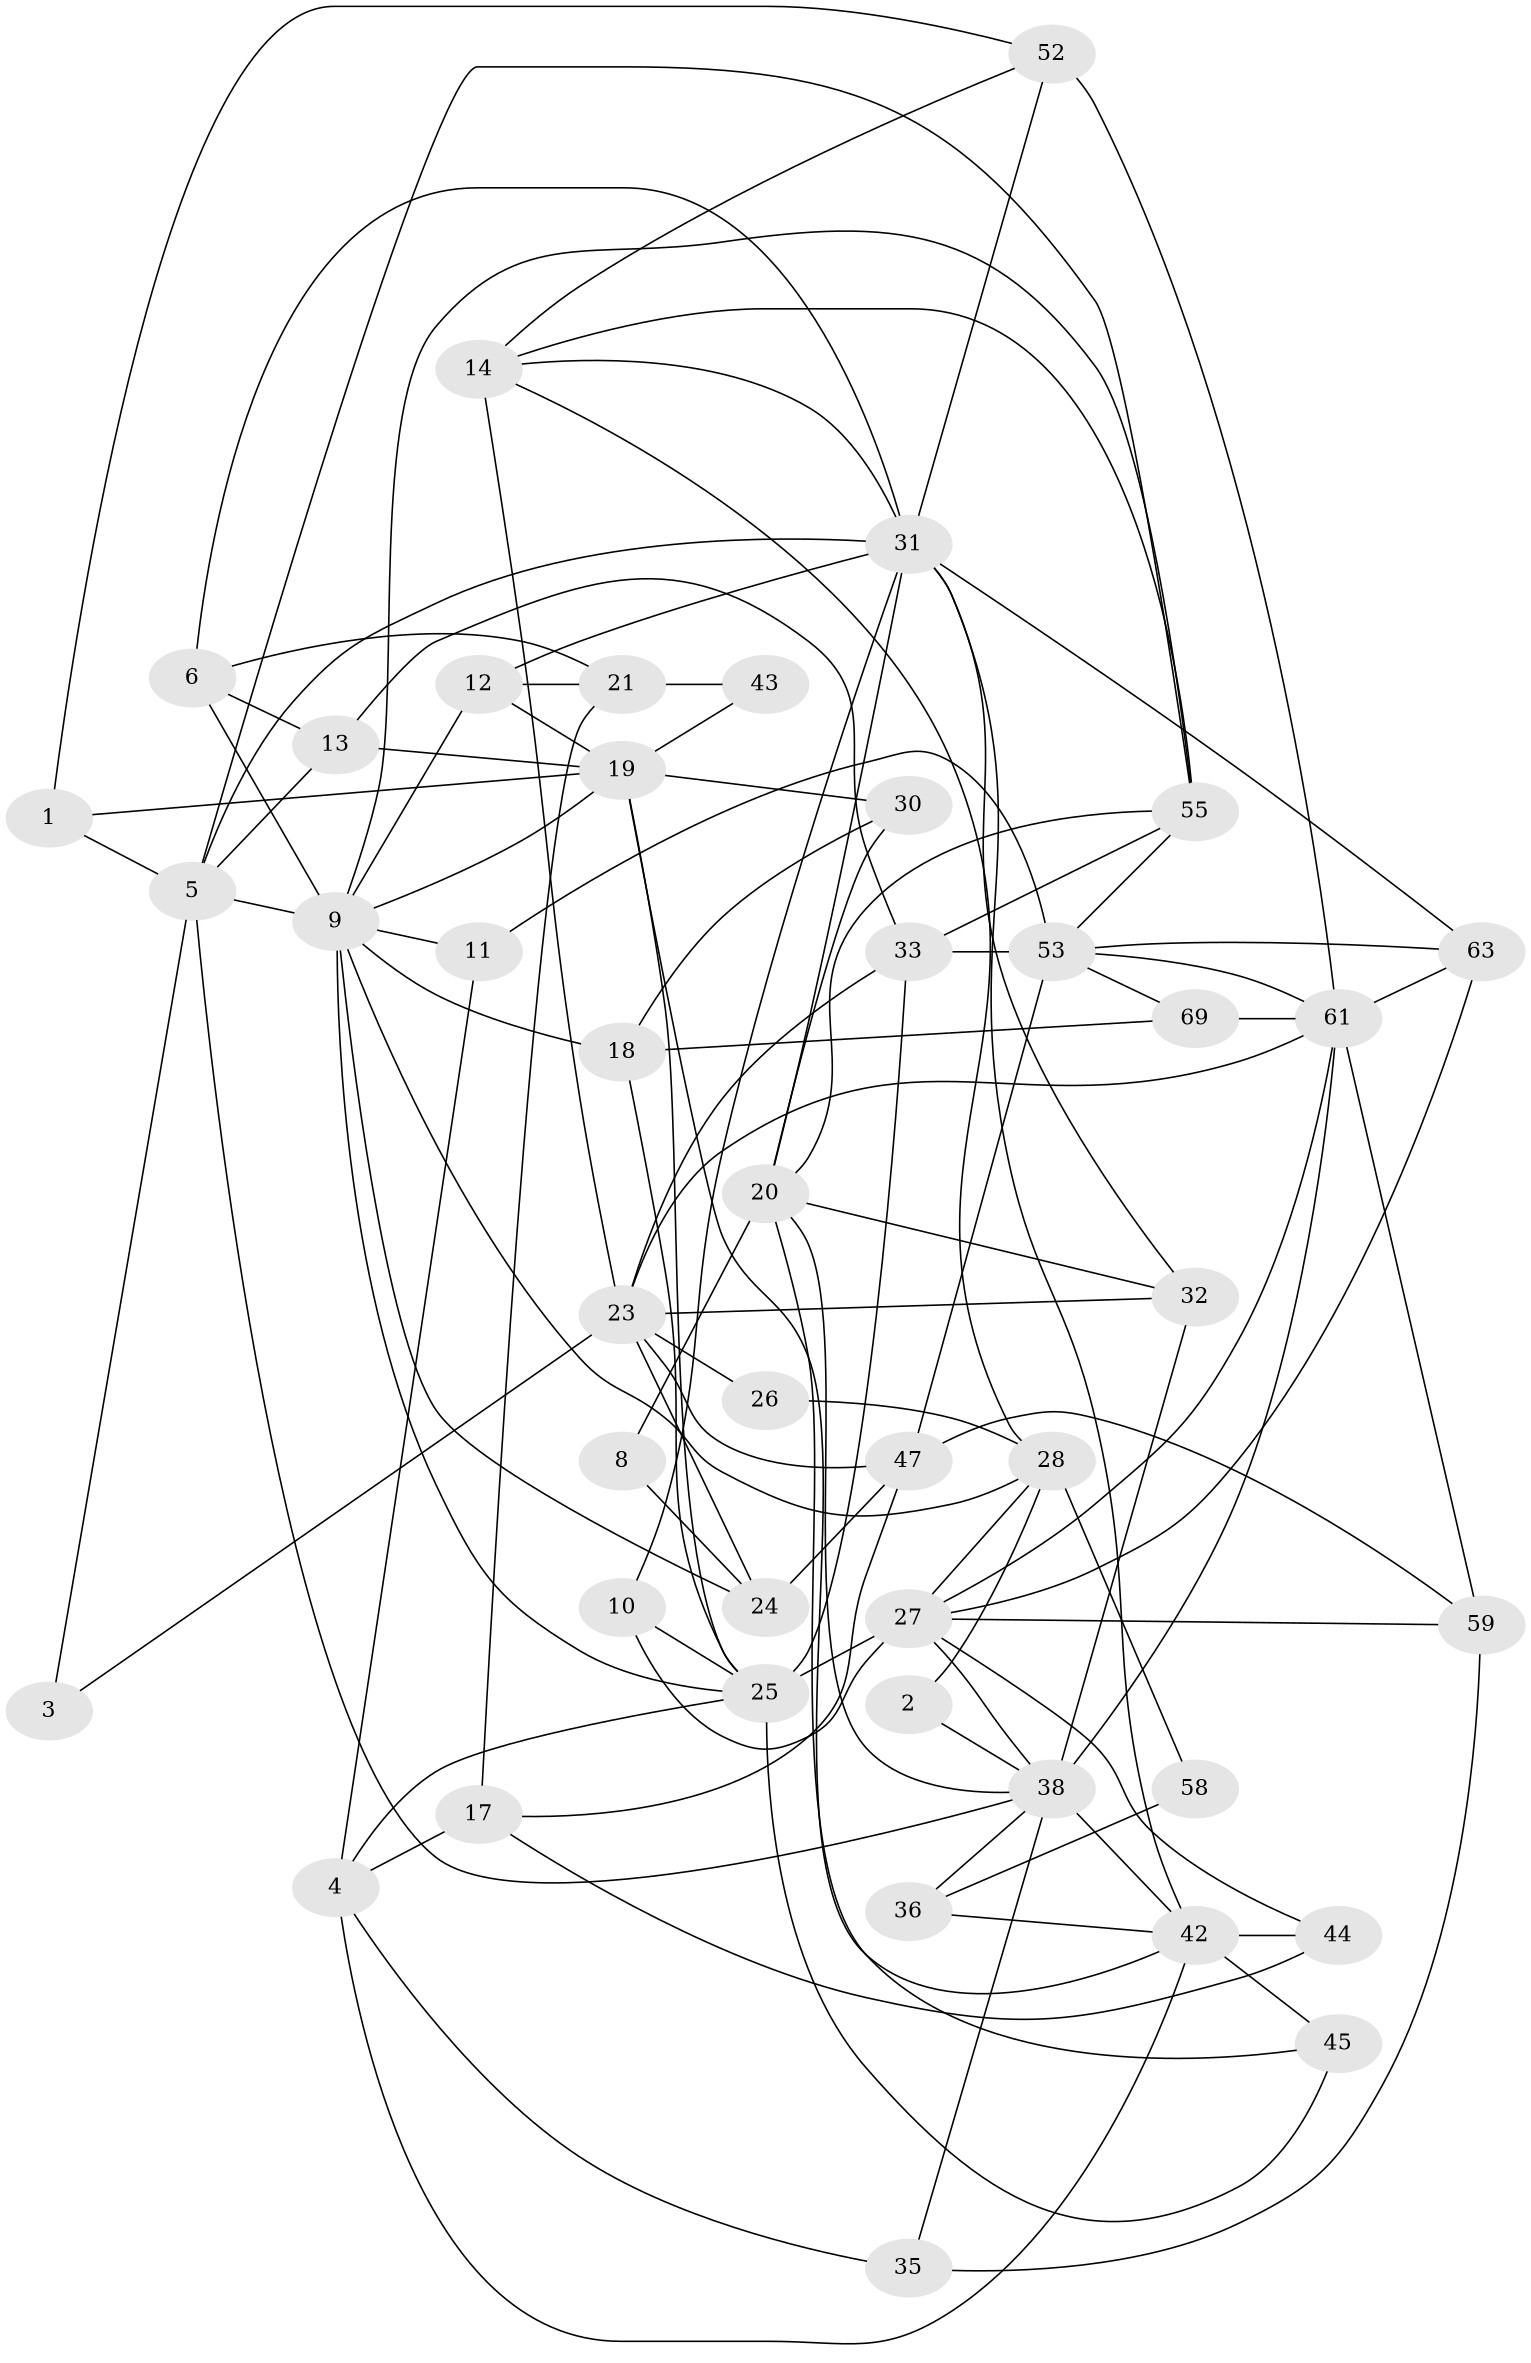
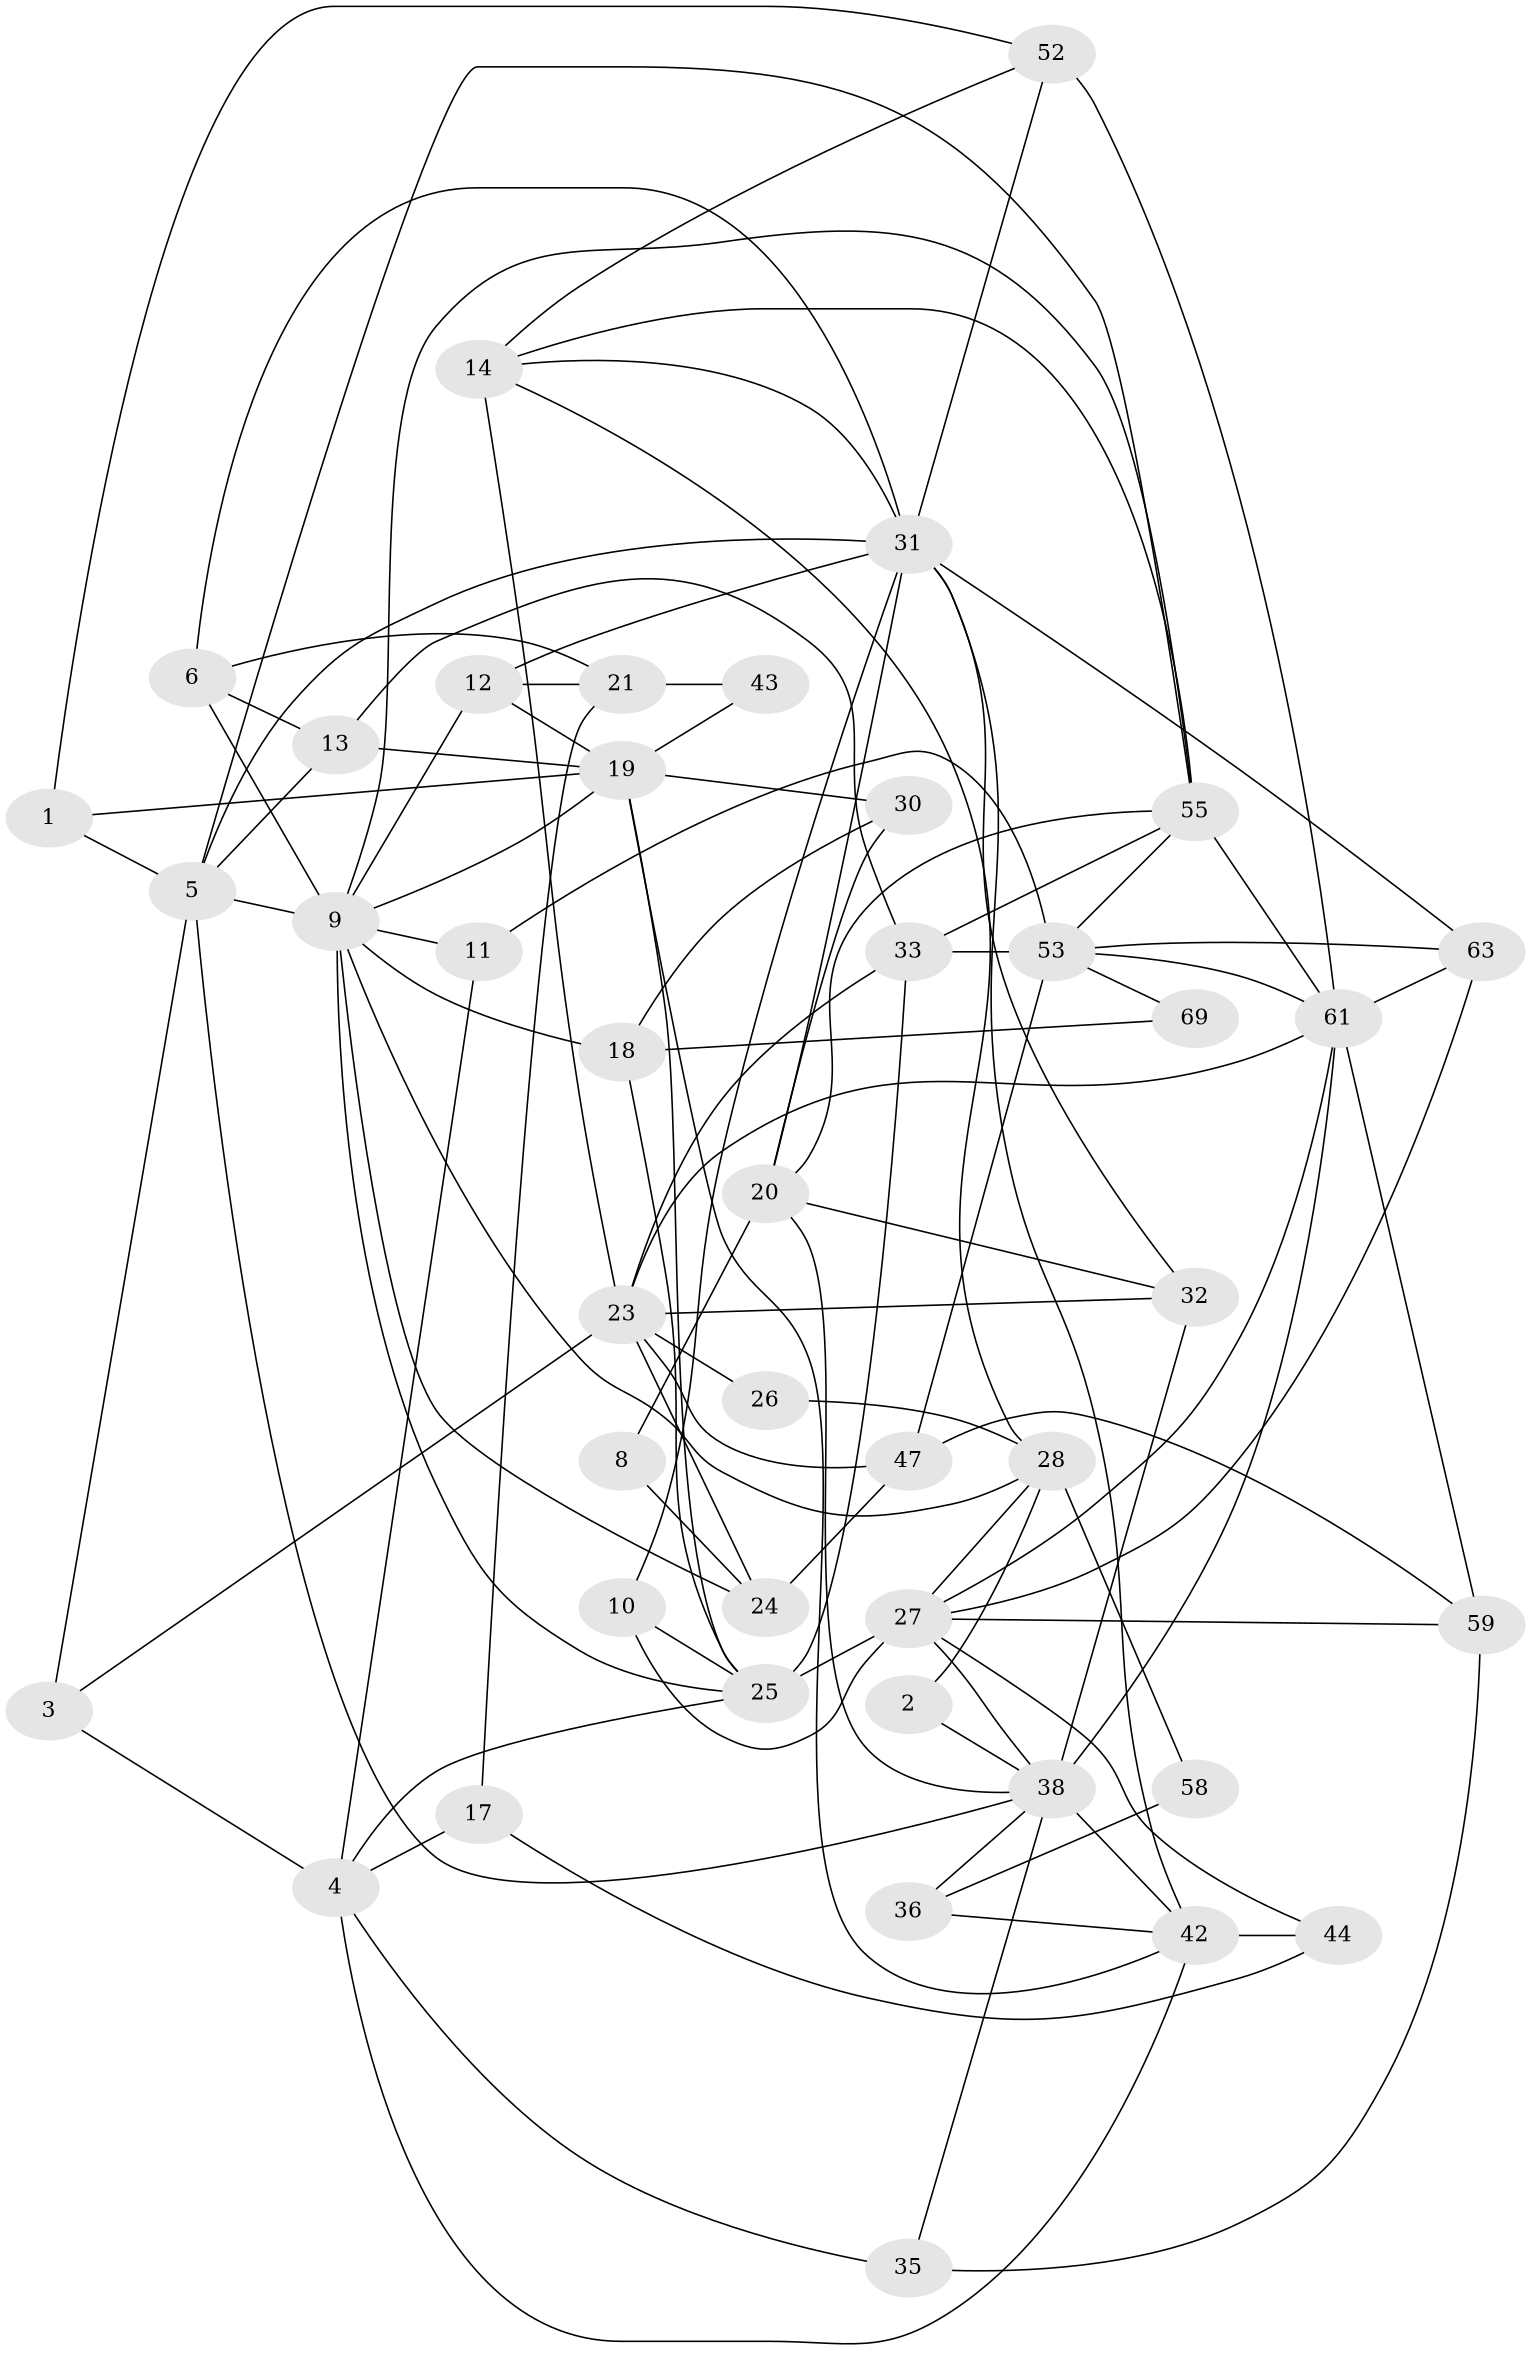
edge "69" -- "61": now "55" -- "61"
edge "47" -- "17": removed
edge "3" -- "4": added
node "45": removed
